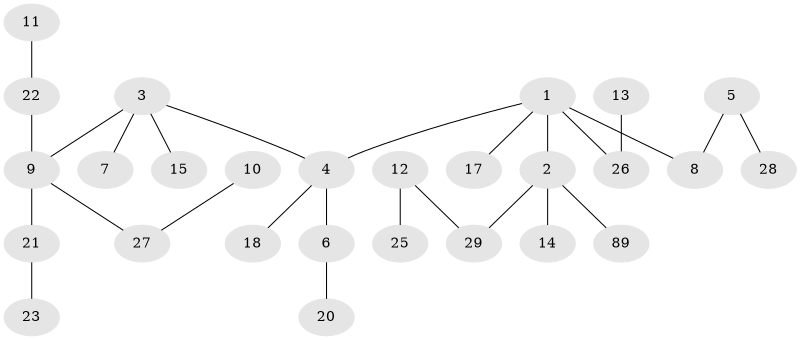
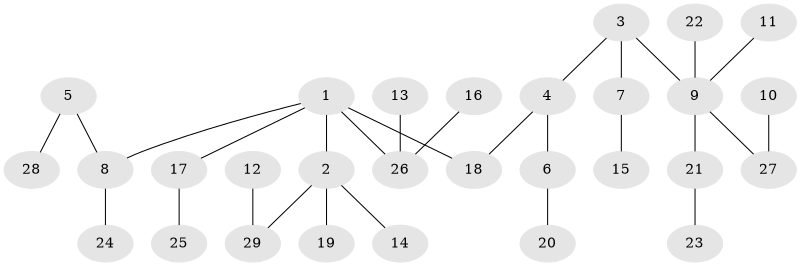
edge "11" -- "22": now "11" -- "9"
node "16": added
edge "1" -- "4": now "1" -- "18"
edge "3" -- "15": now "7" -- "15"
edge "12" -- "25": now "17" -- "25"
node "24": added
node "89": label "89" -> "19"
